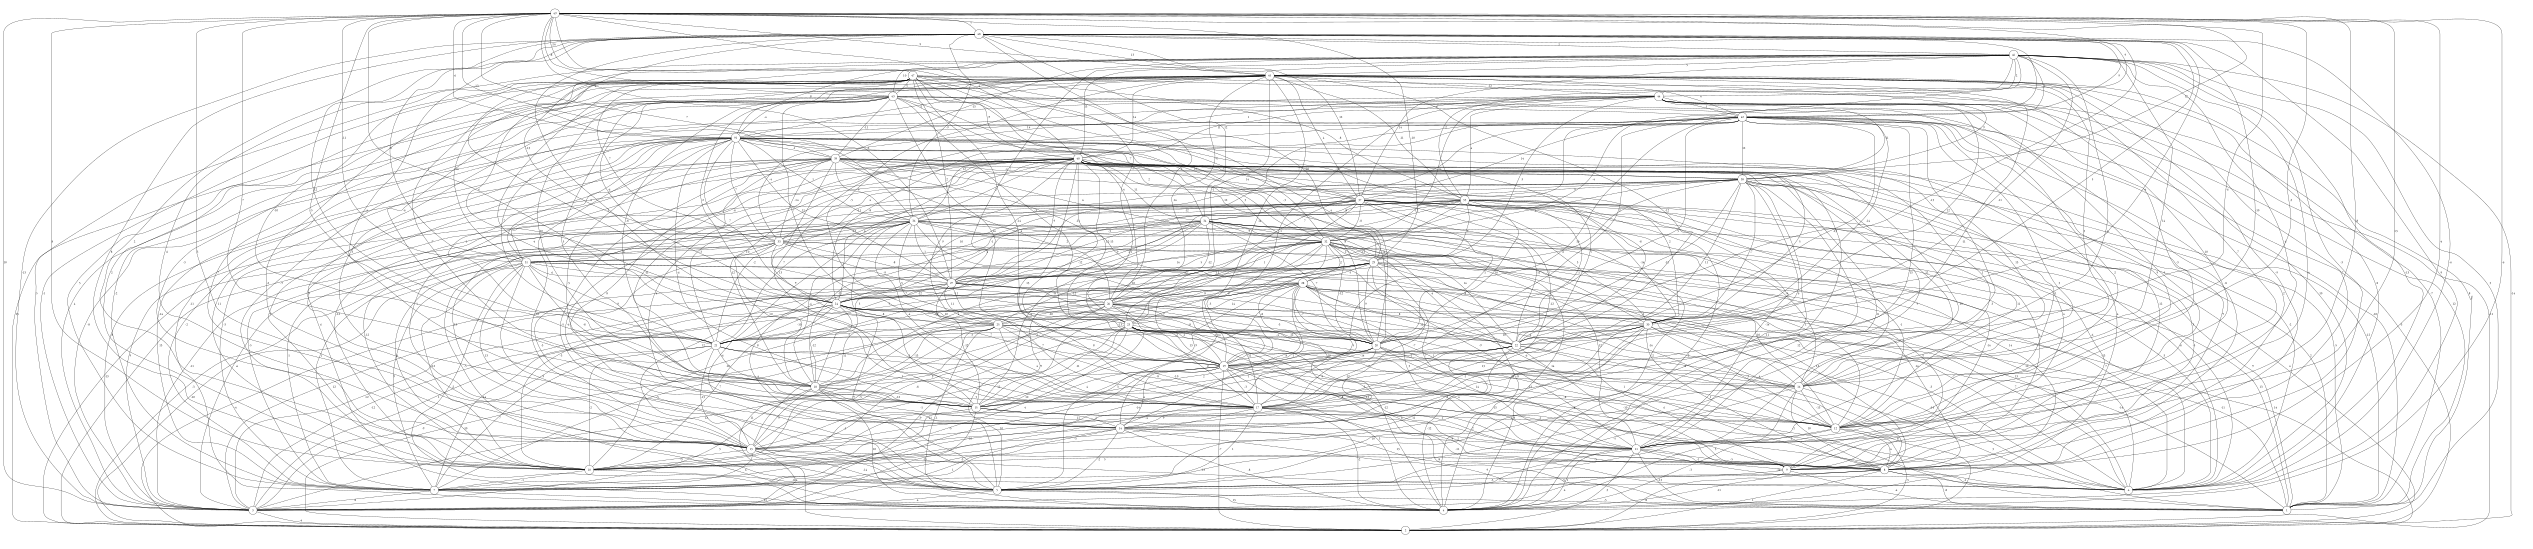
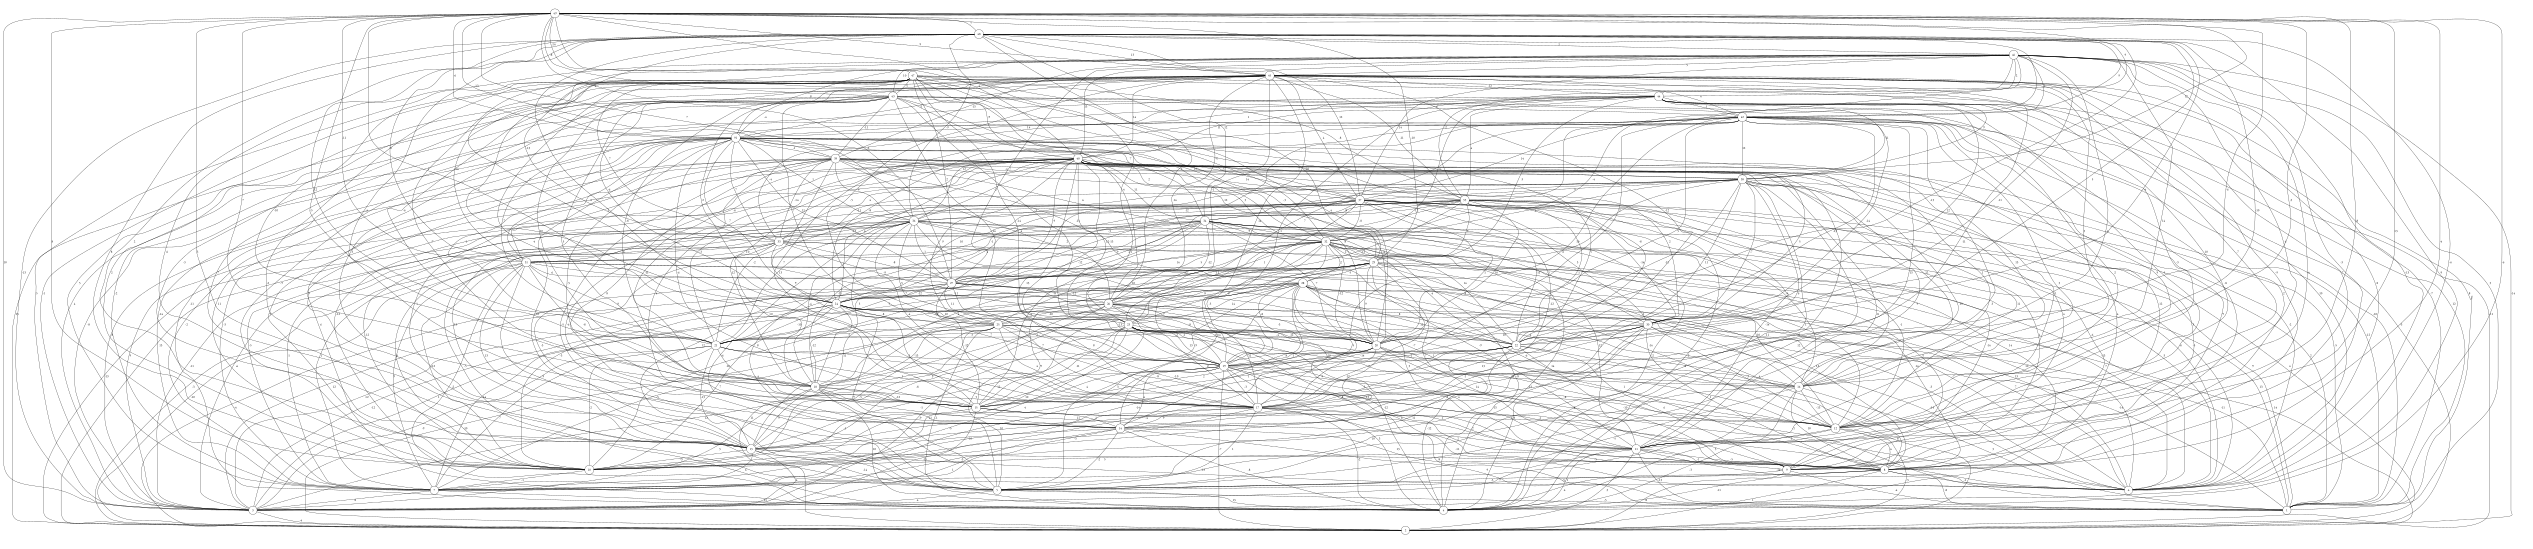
edge "14" -- "11": removed, label "8"
edge "10" -- "5": removed, label "-8"
